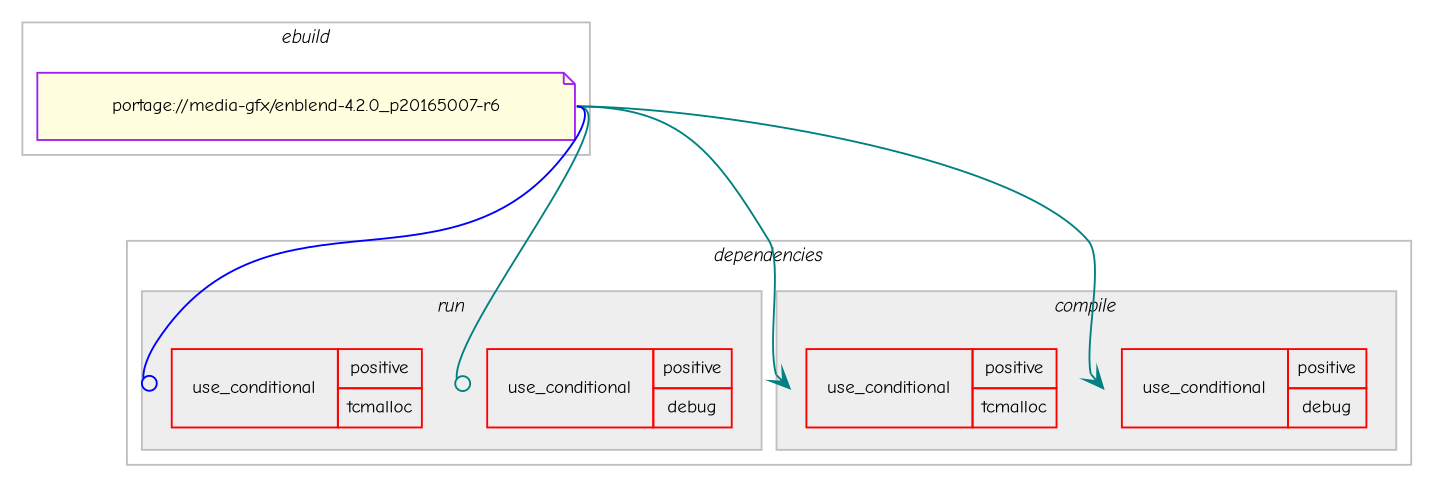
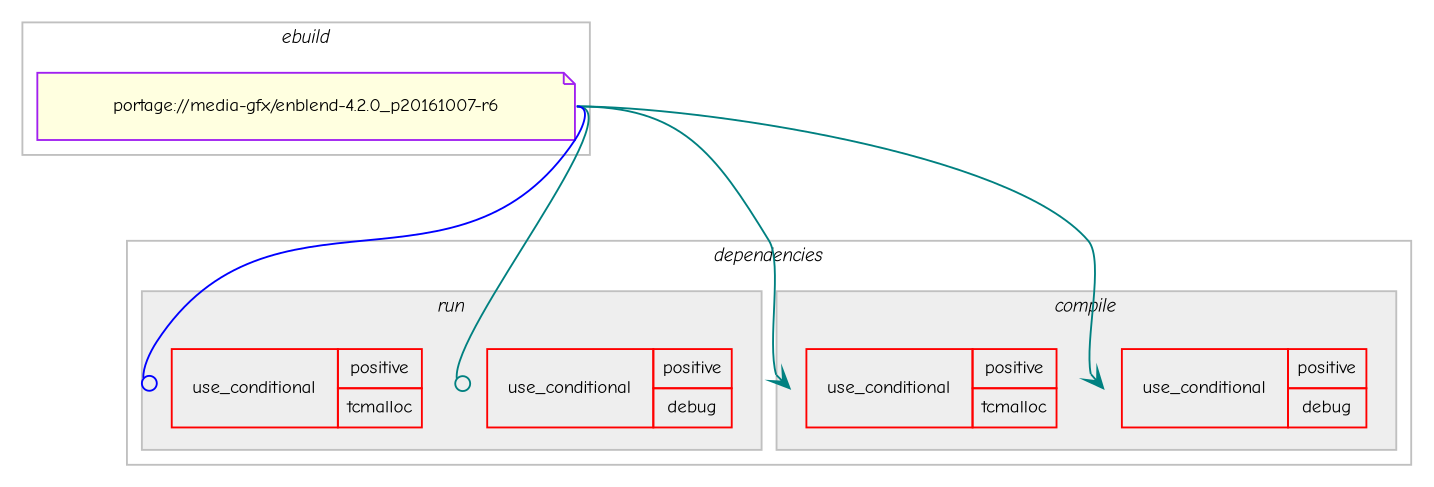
node "portage://media-gfx/enblend-4.2.0_p20165007-r6": label "portage://media-gfx/enblend-4.2.0_p20165007-r6" -> "portage://media-gfx/enblend-4.2.0_p20161007-r6"
